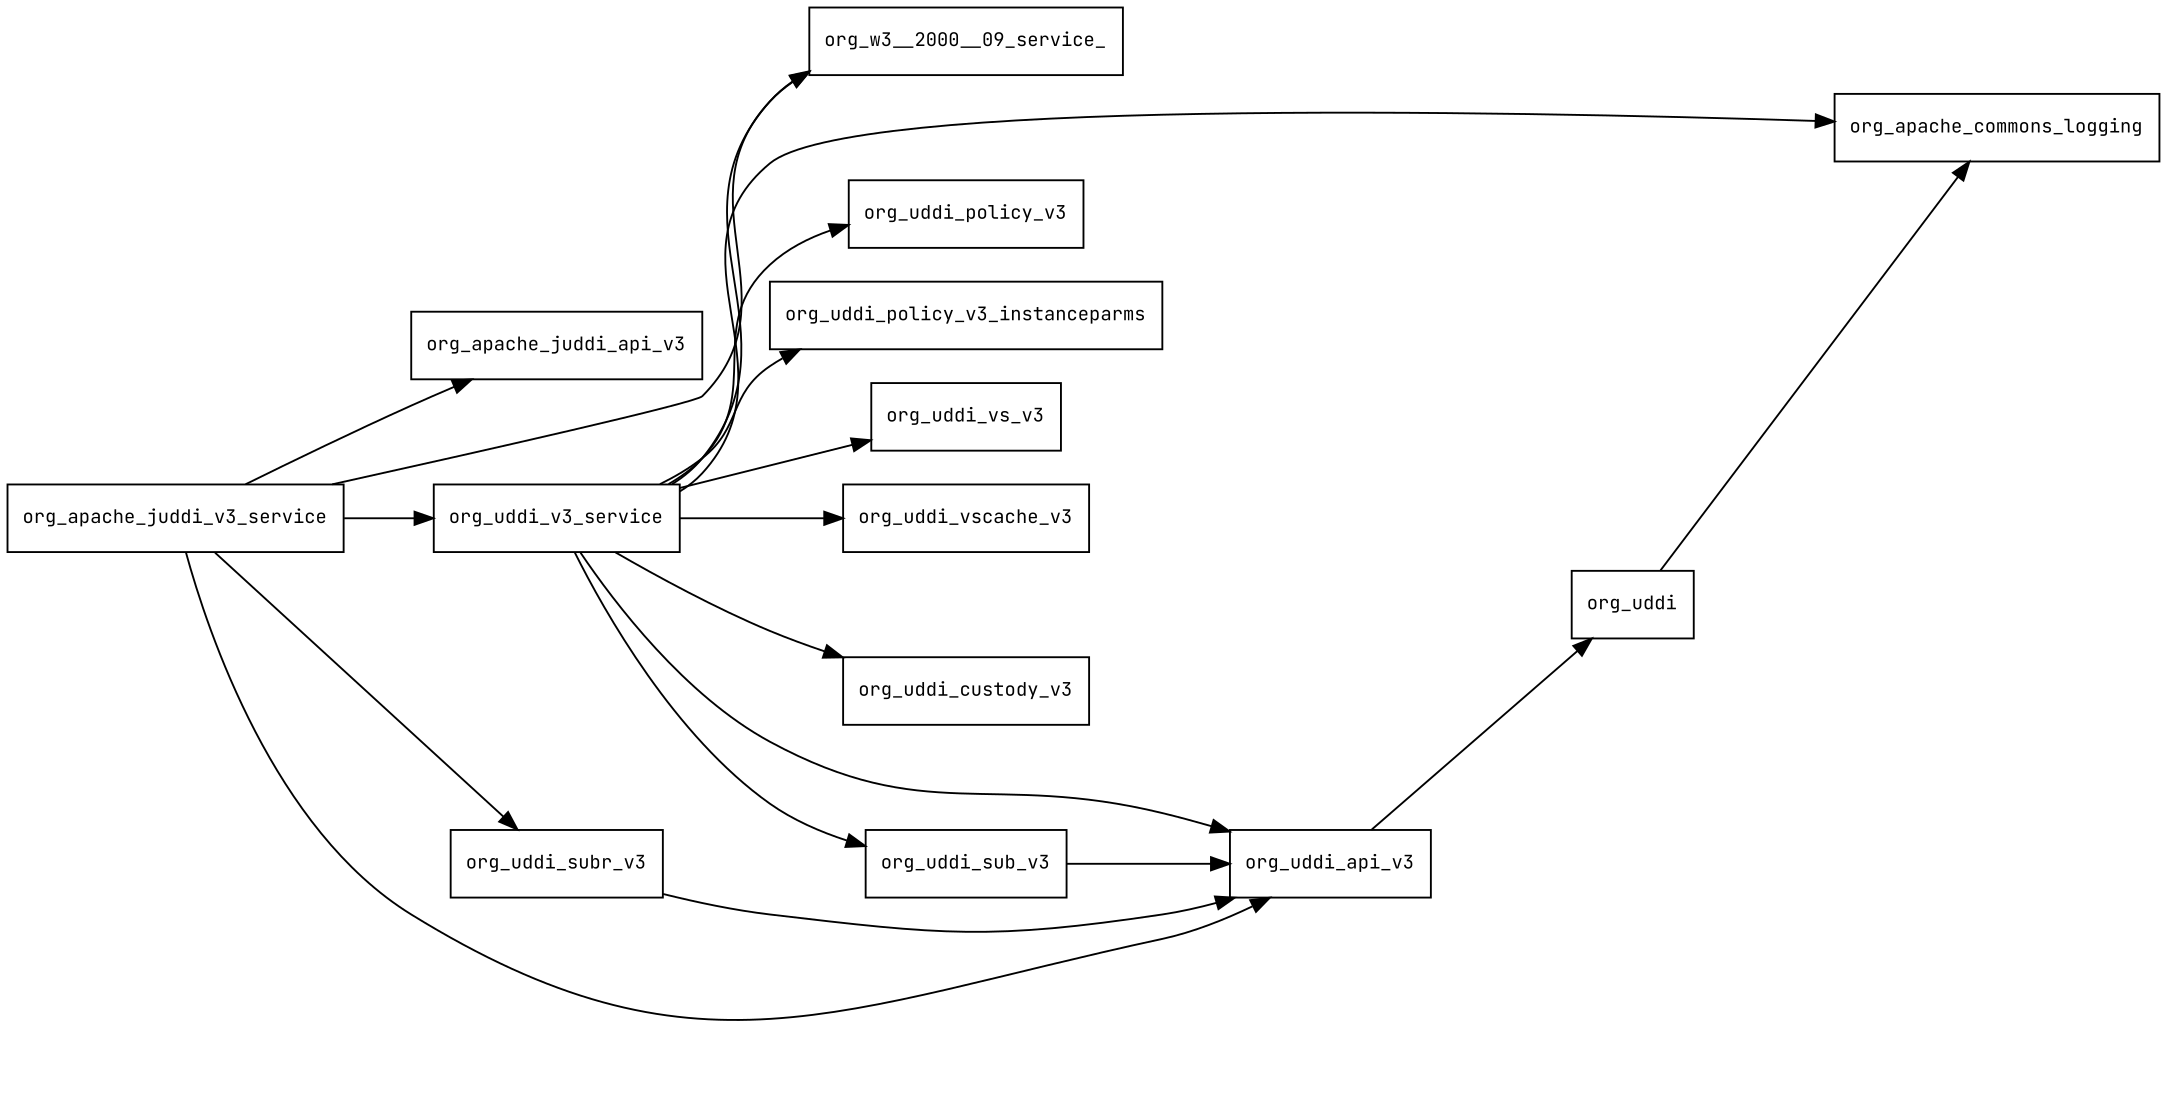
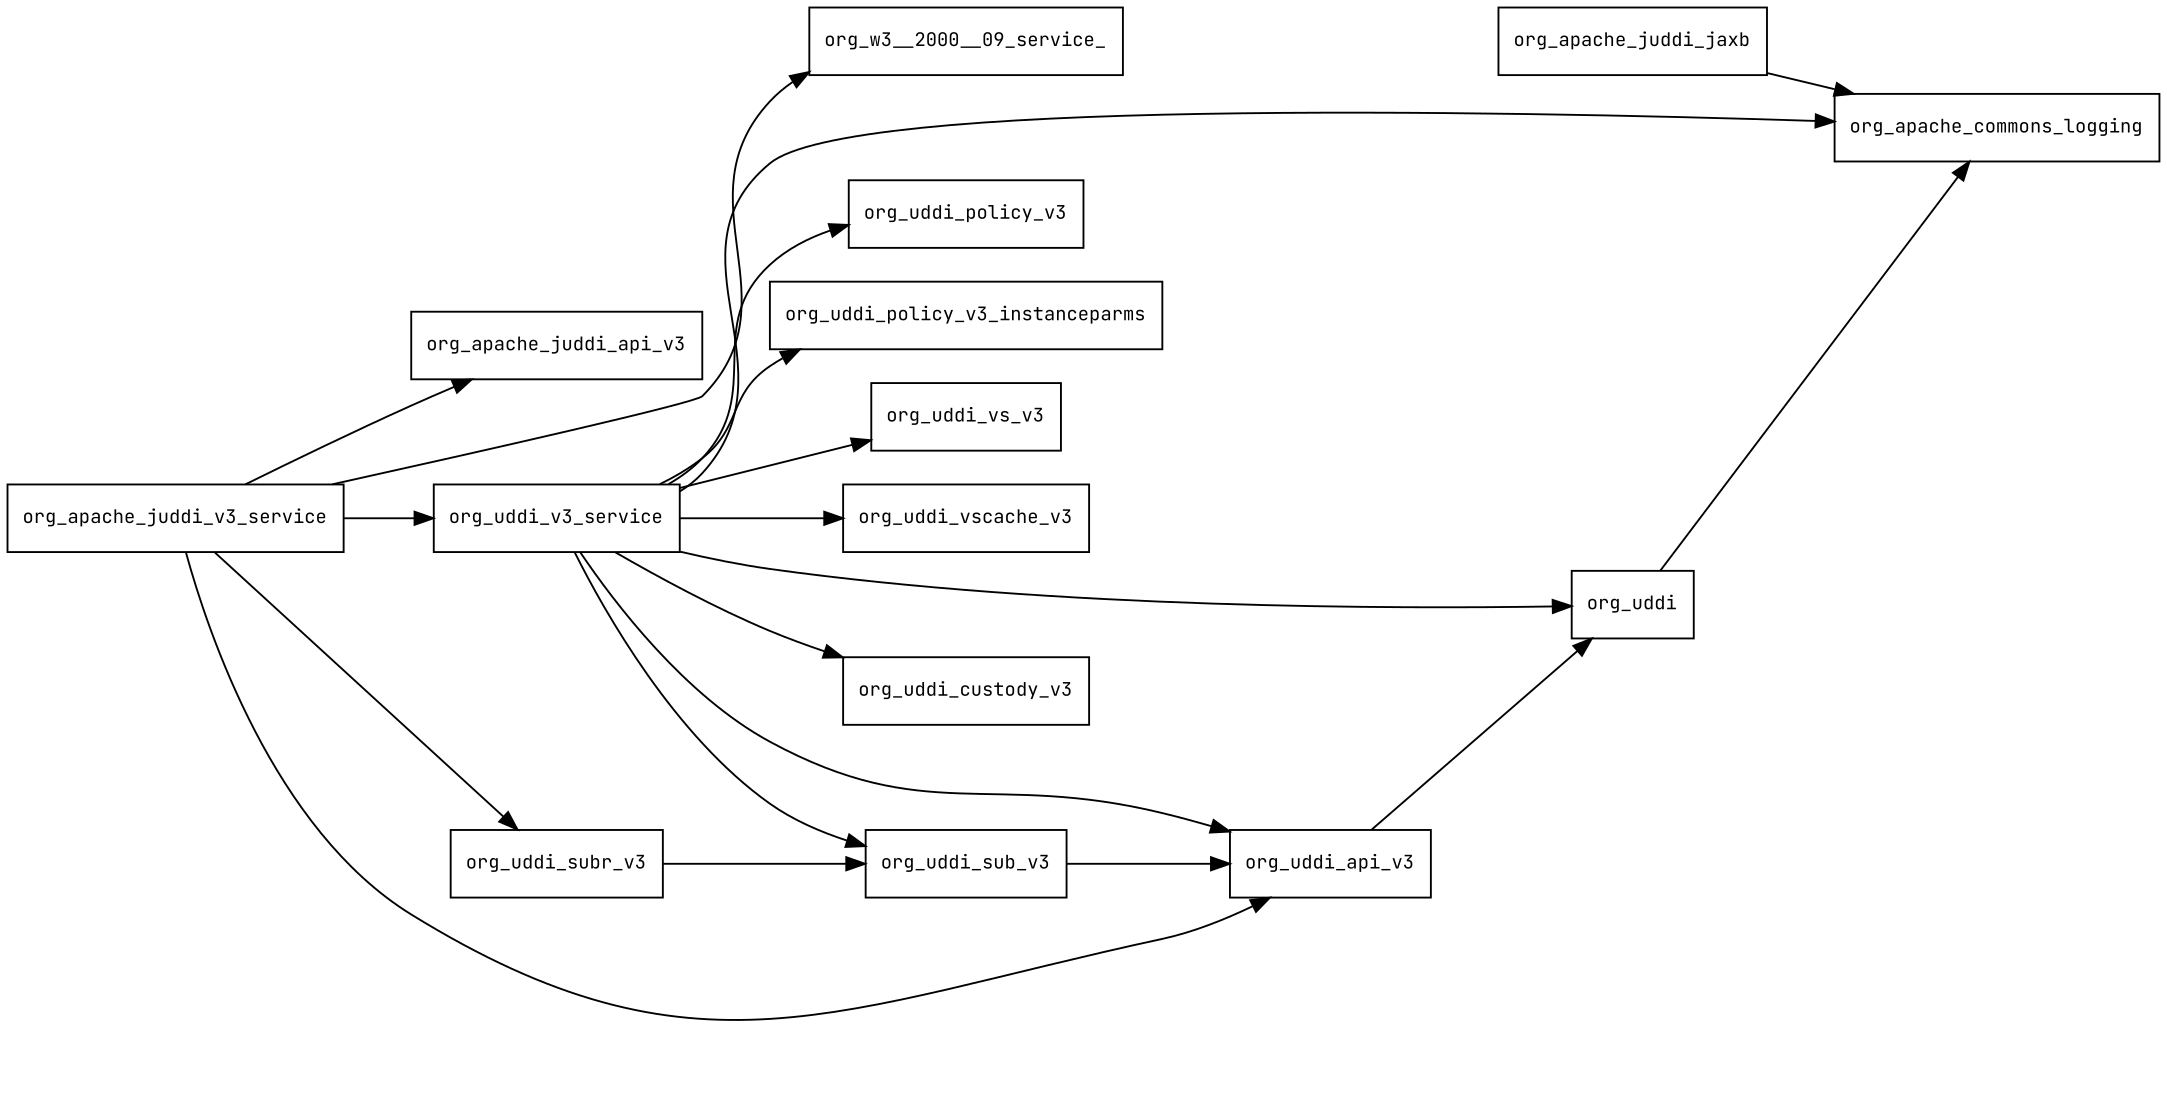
node "org_apache_juddi_jaxb": added
edge "org_uddi_v3_service" -> "org_w3__2000__09_service_": now "org_uddi_v3_service" -> "org_uddi"
edge "org_uddi_subr_v3" -> "org_uddi_api_v3": now "org_uddi_subr_v3" -> "org_uddi_sub_v3"
